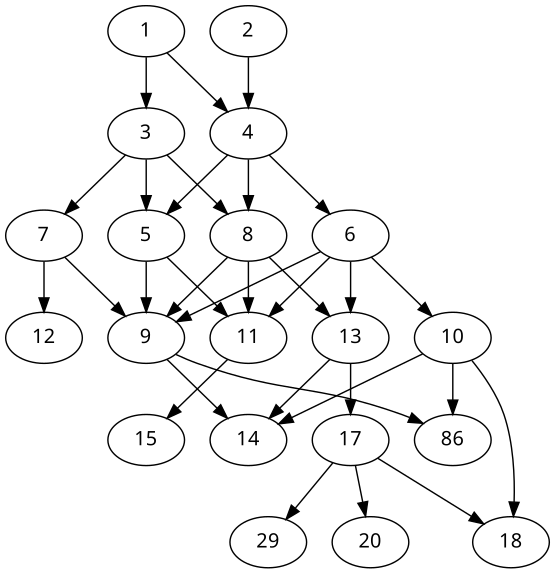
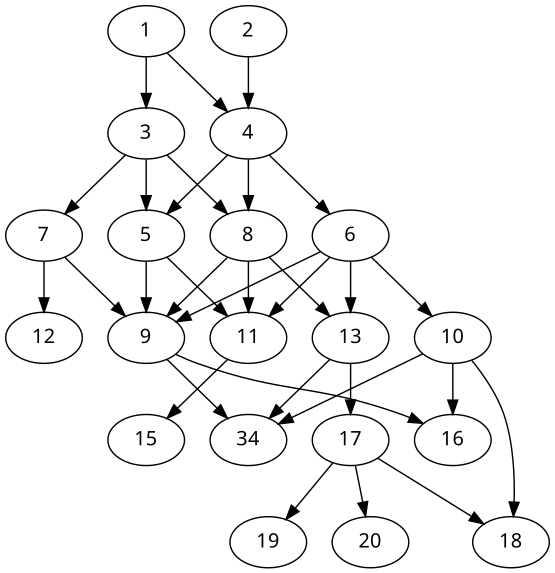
node "14": label "14" -> "34"
node "86": label "86" -> "16"
node "29": label "29" -> "19"
